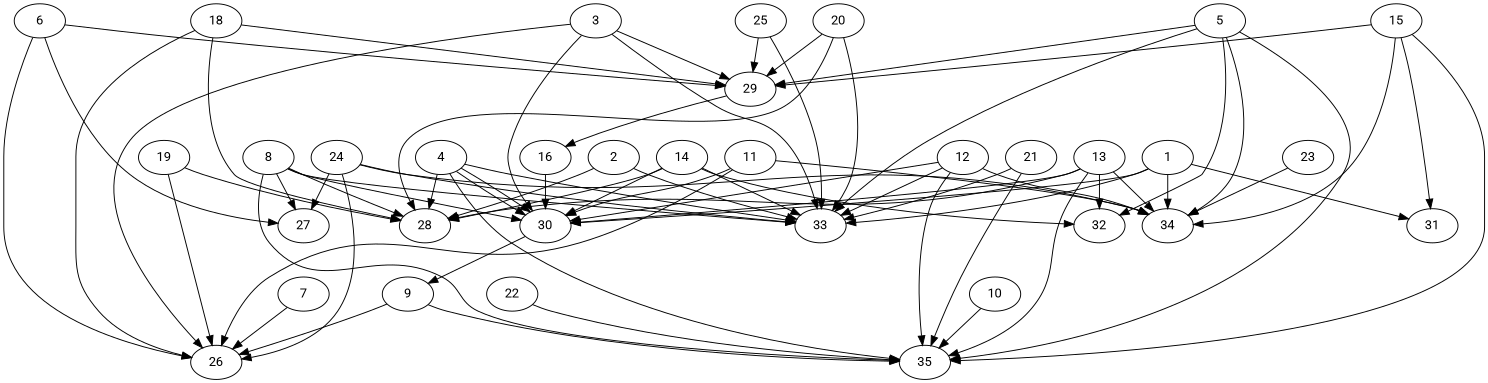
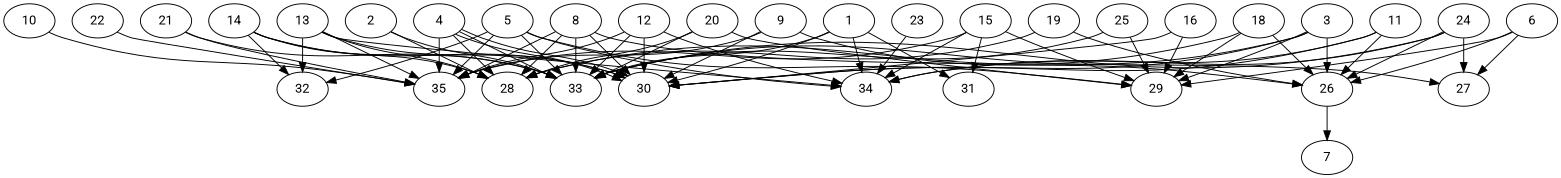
edge "29" -> "16": reversed
edge "30" -> "9": reversed
edge "7" -> "26": reversed
